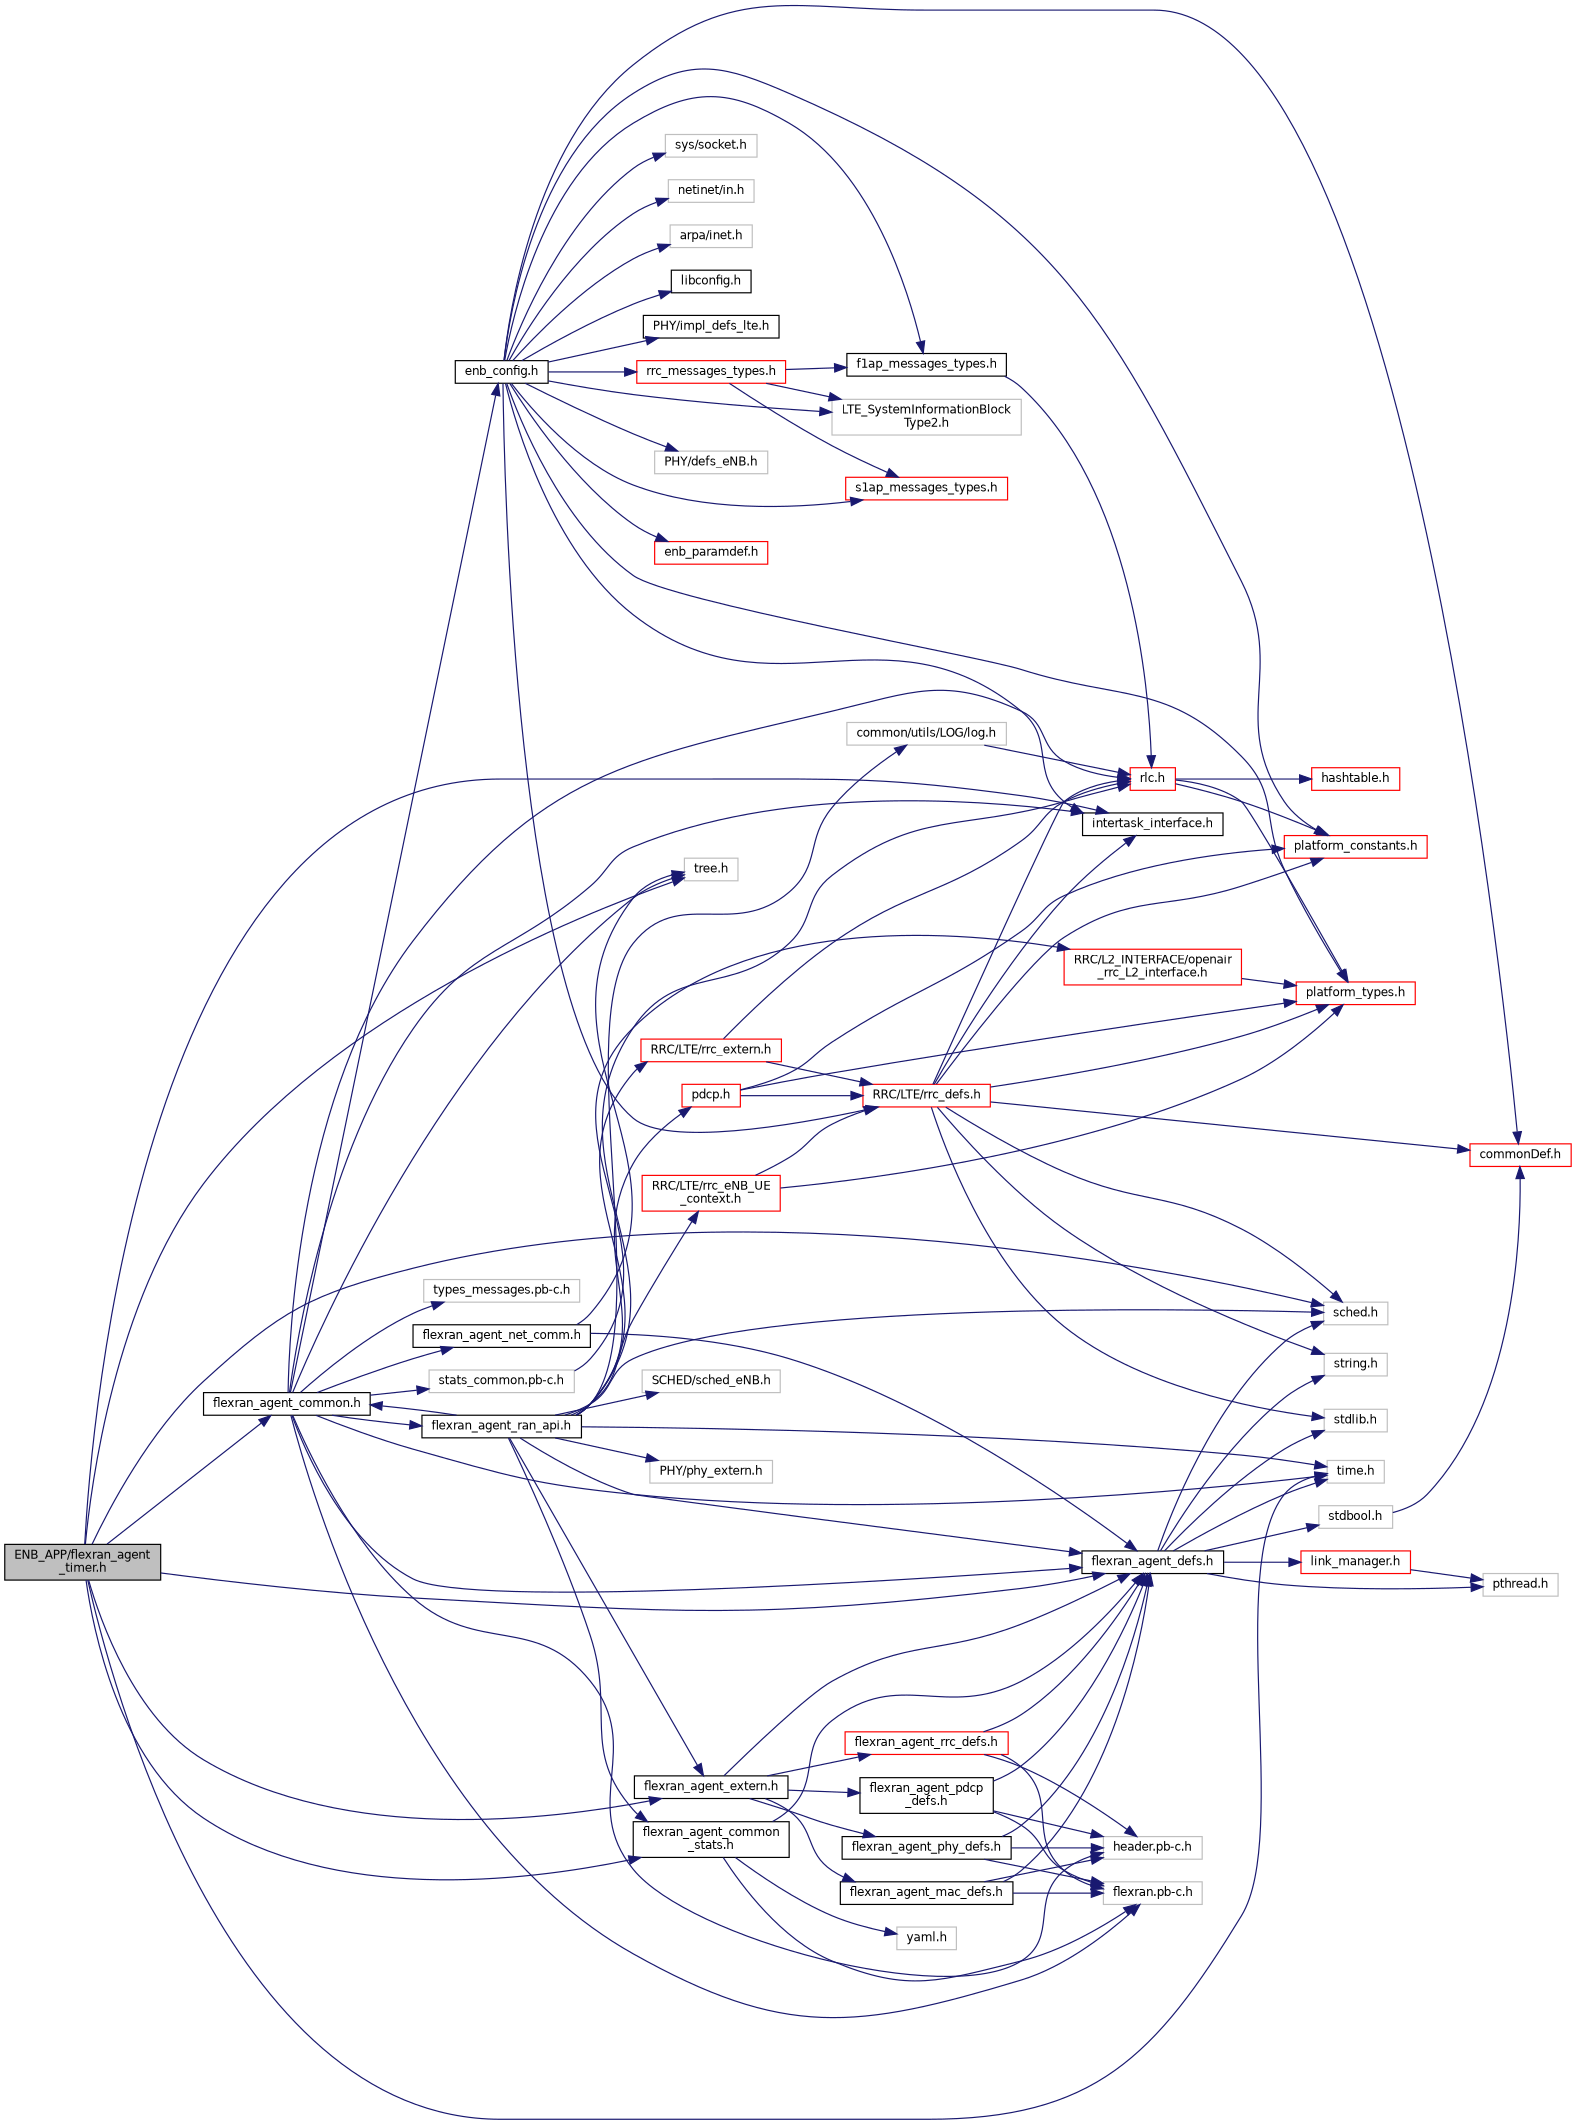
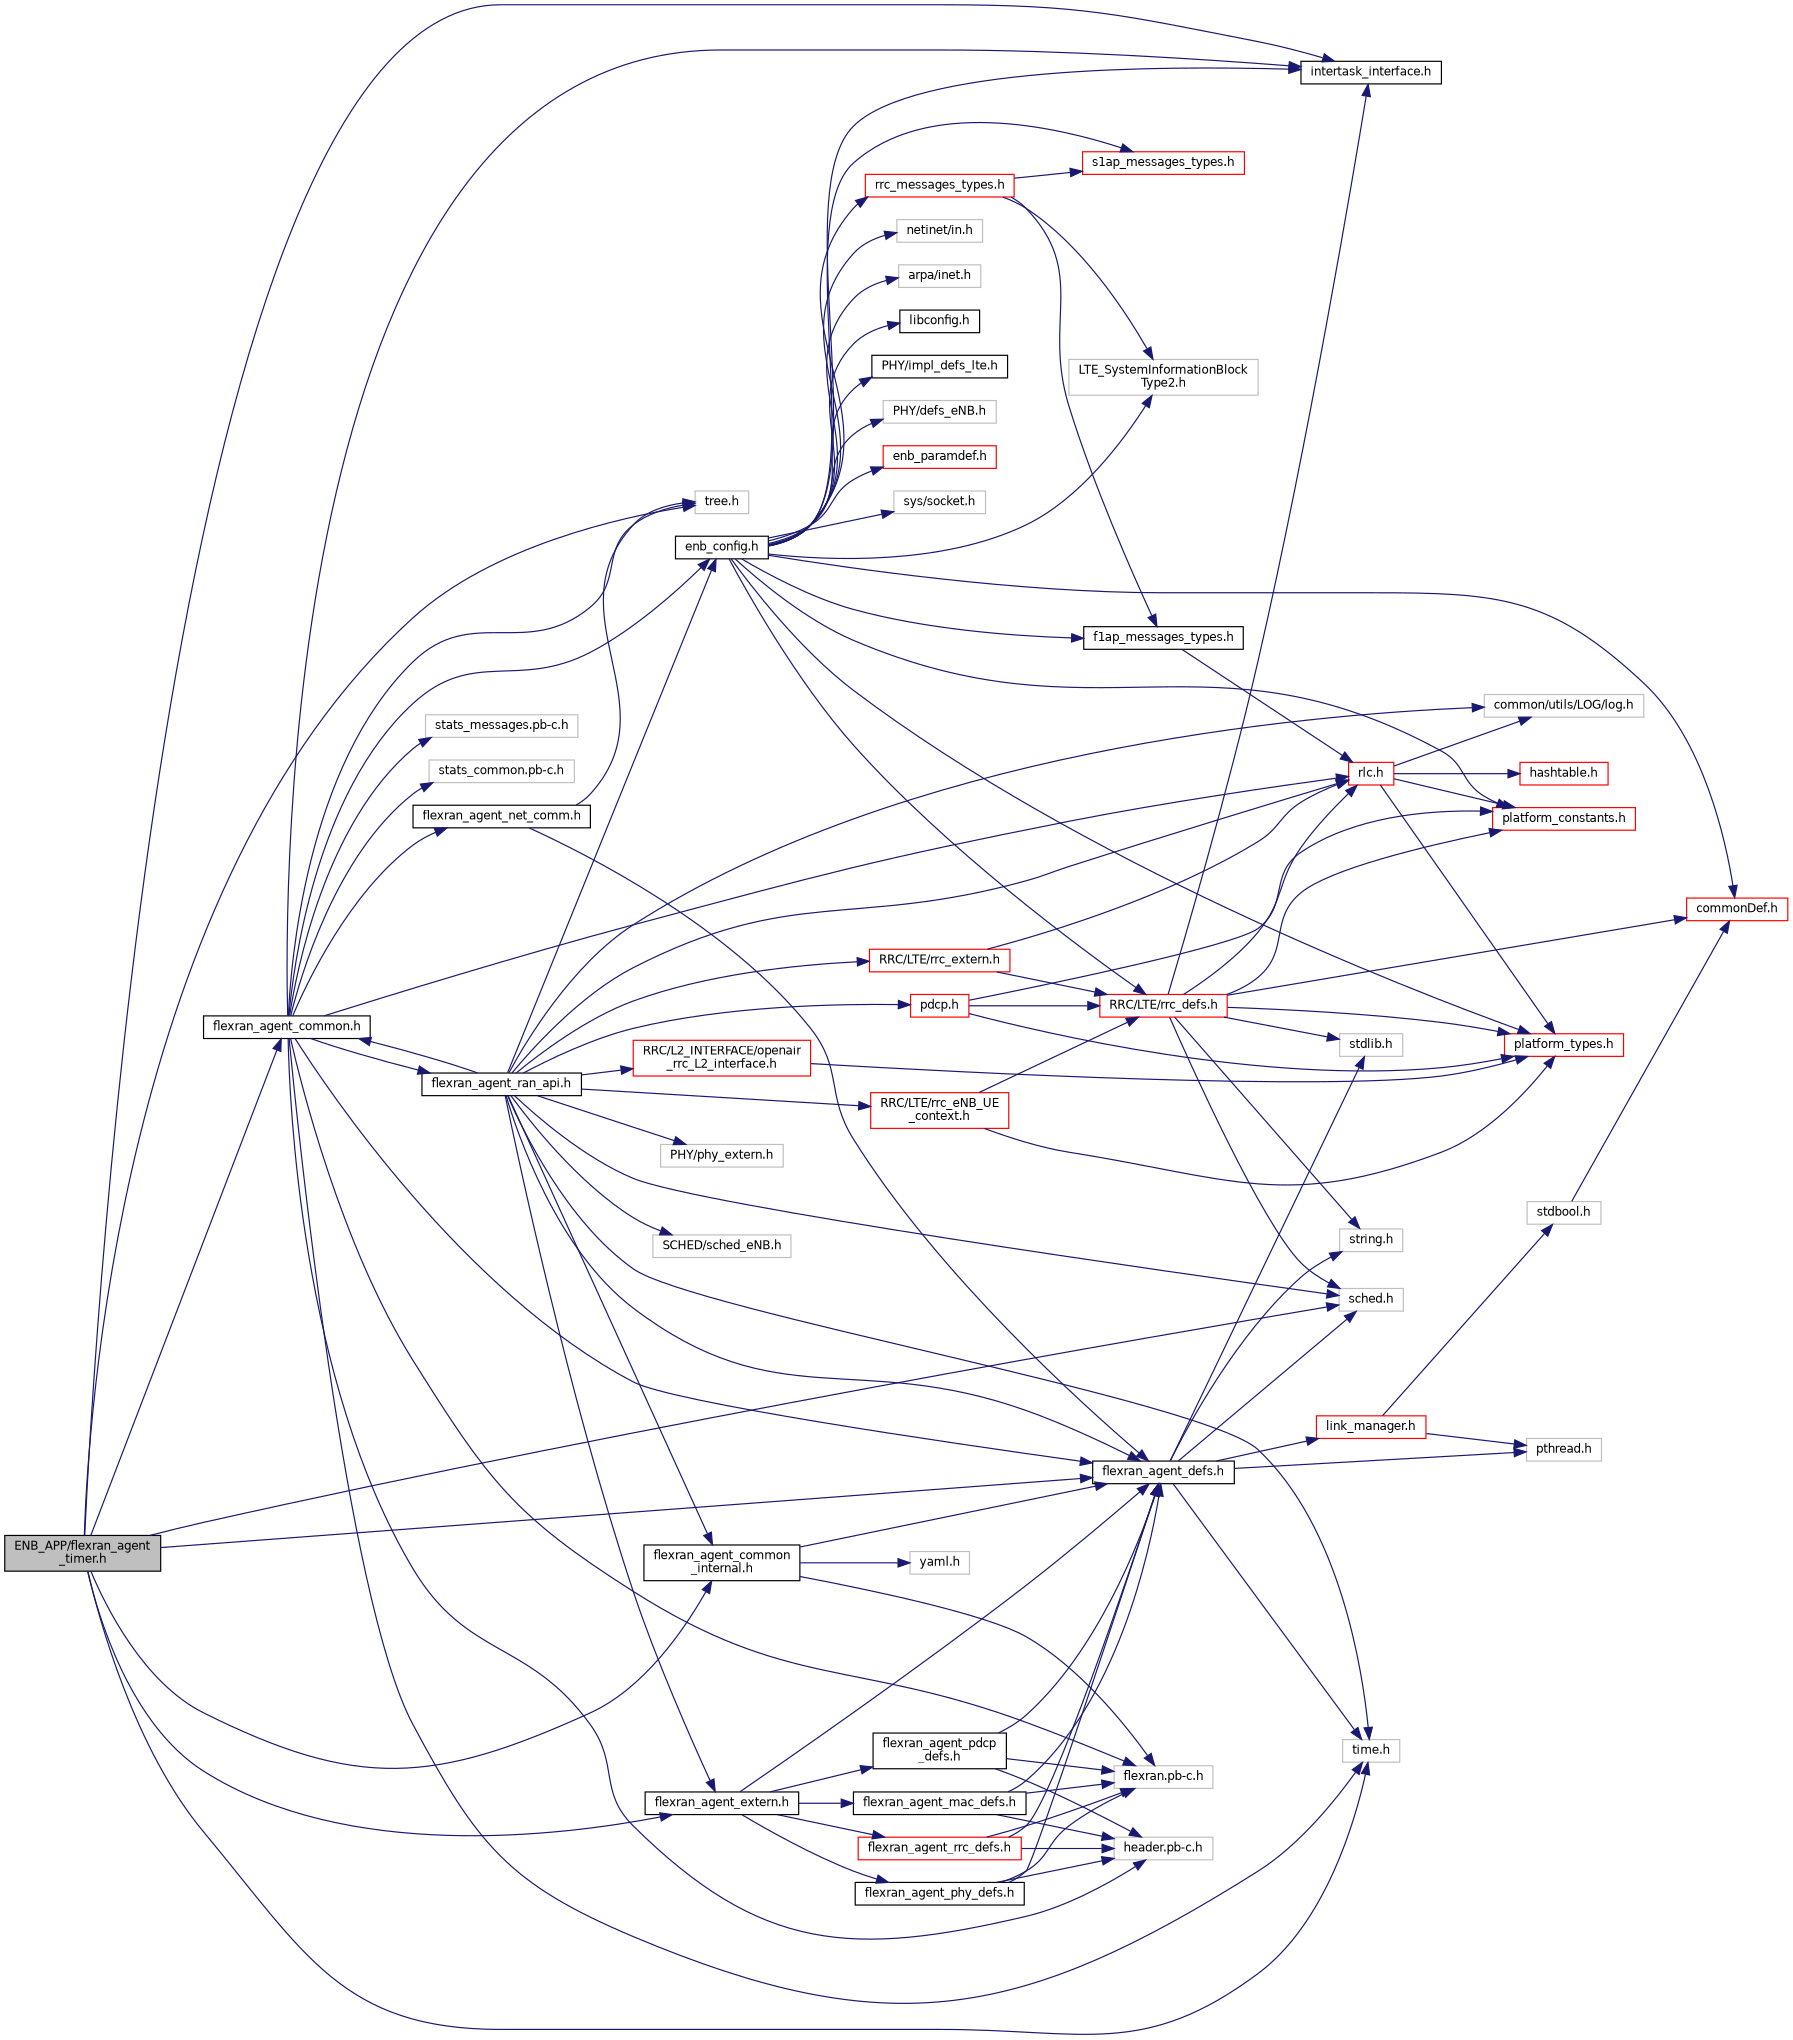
edge "common/utils/LOG/log.h" -> "rlc.h": reversed
edge "flexran_agent_ran_api.h" -> "enb_config.h": added
edge "stats_common.pb-c.h" -> "RRC/L2_INTERFACE/openair _rrc_L2_interface.h": now "flexran_agent_ran_api.h" -> "RRC/L2_INTERFACE/openair _rrc_L2_interface.h"
node "types_messages.pb-c.h": label "types_messages.pb-c.h" -> "stats_messages.pb-c.h"
edge "flexran_agent_defs.h" -> "stdbool.h": now "link_manager.h" -> "stdbool.h"
node "flexran_agent_common _stats.h": label "flexran_agent_common _stats.h" -> "flexran_agent_common _internal.h"
